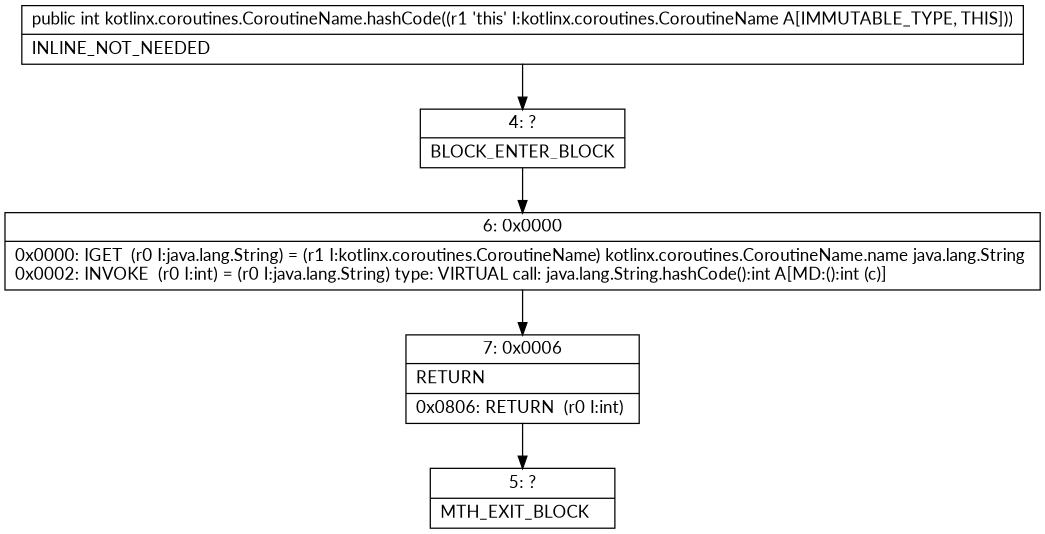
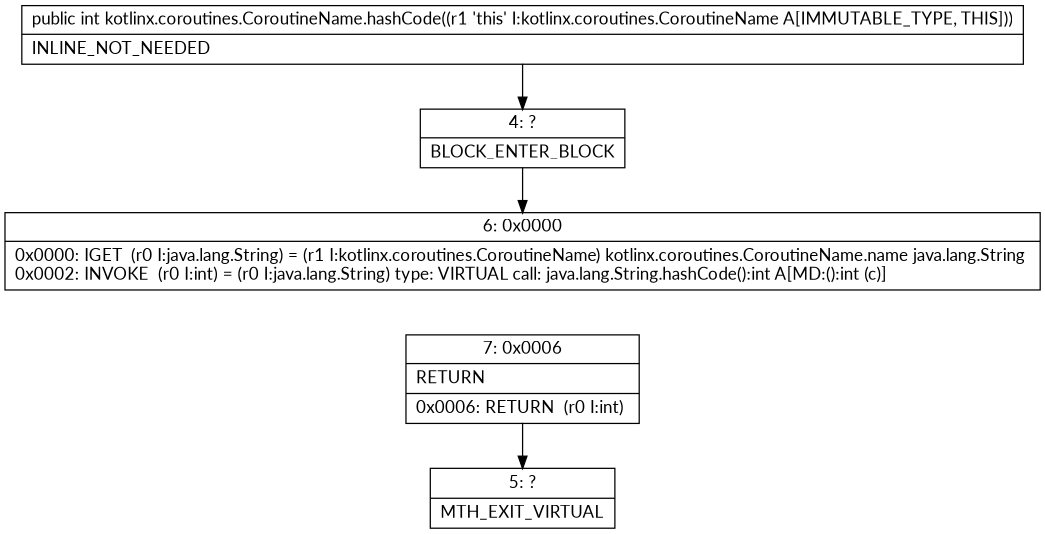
edge "6: 0x0000" -> "7: 0x0006": removed
node "7: 0x0006": text "0x0806: RETURN  (r0 I:int)" -> "0x0006: RETURN  (r0 I:int)"
node "5: ?": text "MTH_EXIT_BLOCK" -> "MTH_EXIT_VIRTUAL"
